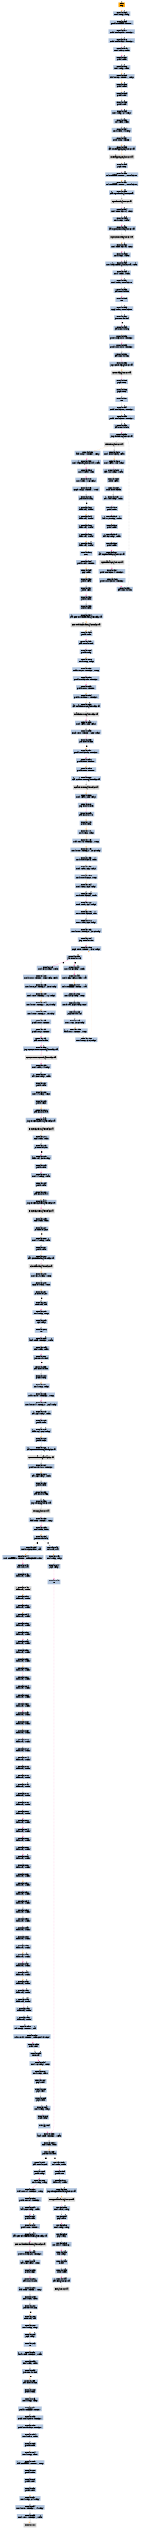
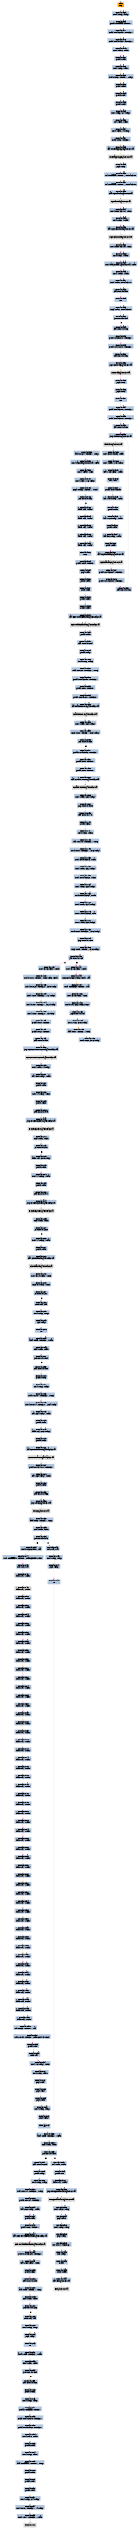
node "0x00401b0e pushl %eax": label "0x00401b0e pushl %eax" -> "0x00401b0e eax %eax"
node "0x004011ad movb -332(%ebp,%edx), %al": label "0x004011ad movb -332(%ebp,%edx), %al" -> "0x004011ad commode -332(%ebp,%edx), %al"
